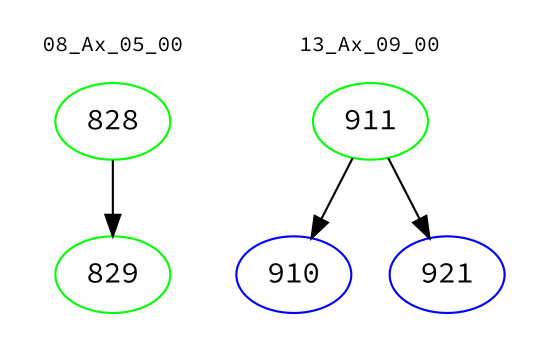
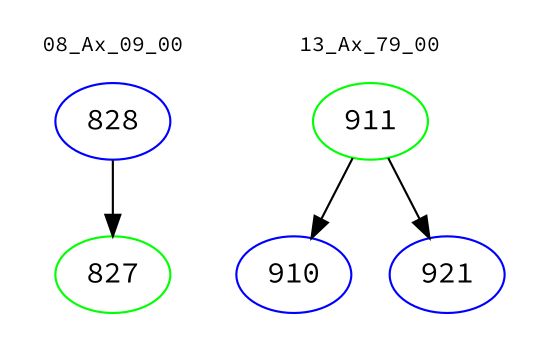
cluster "08_Ax_05_00": label "08_Ax_05_00" -> "08_Ax_09_00"
cluster "13_Ax_09_00": label "13_Ax_09_00" -> "13_Ax_79_00"
node "828": color green -> blue
node "829": label "829" -> "827"
